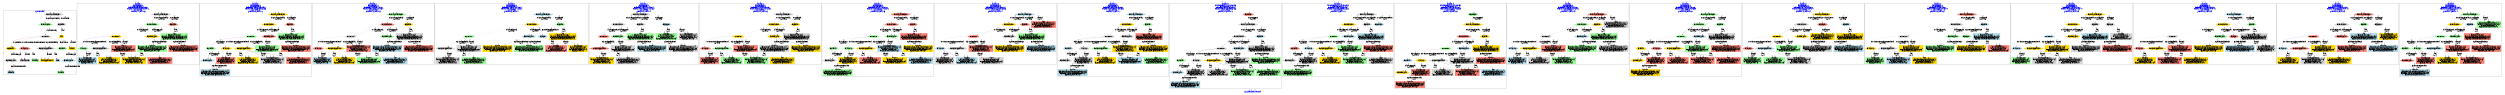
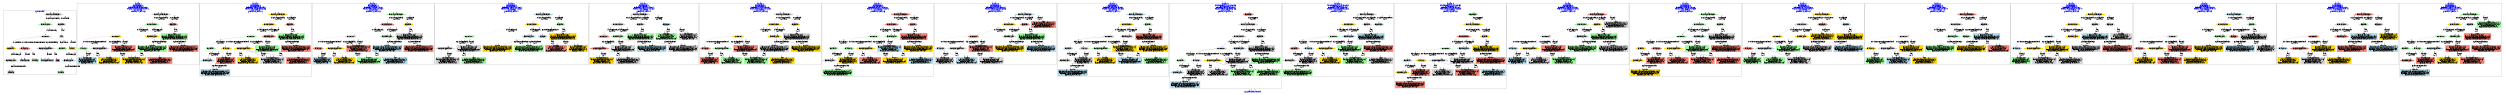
node "title": fillcolor gold -> lightgrey
node "artist_appellation_uri": fillcolor gold -> lightblue
node "name": fillcolor lightblue -> salmon
